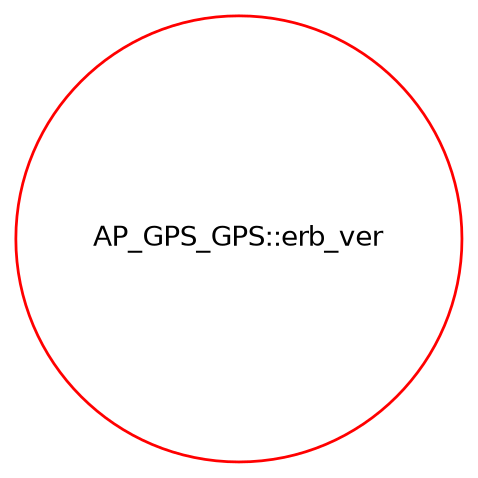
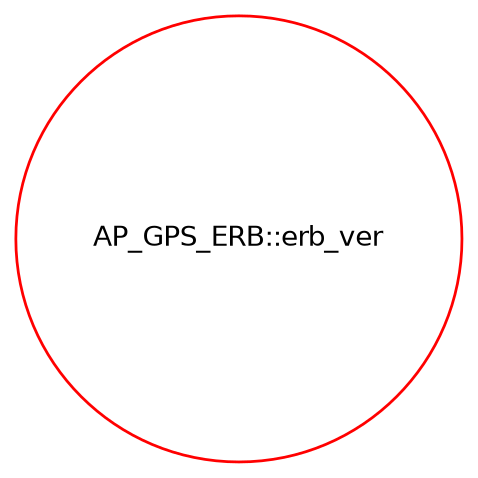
node "AP_GPS_GPS::erb_ver": label "AP_GPS_GPS::erb_ver" -> "AP_GPS_ERB::erb_ver"
